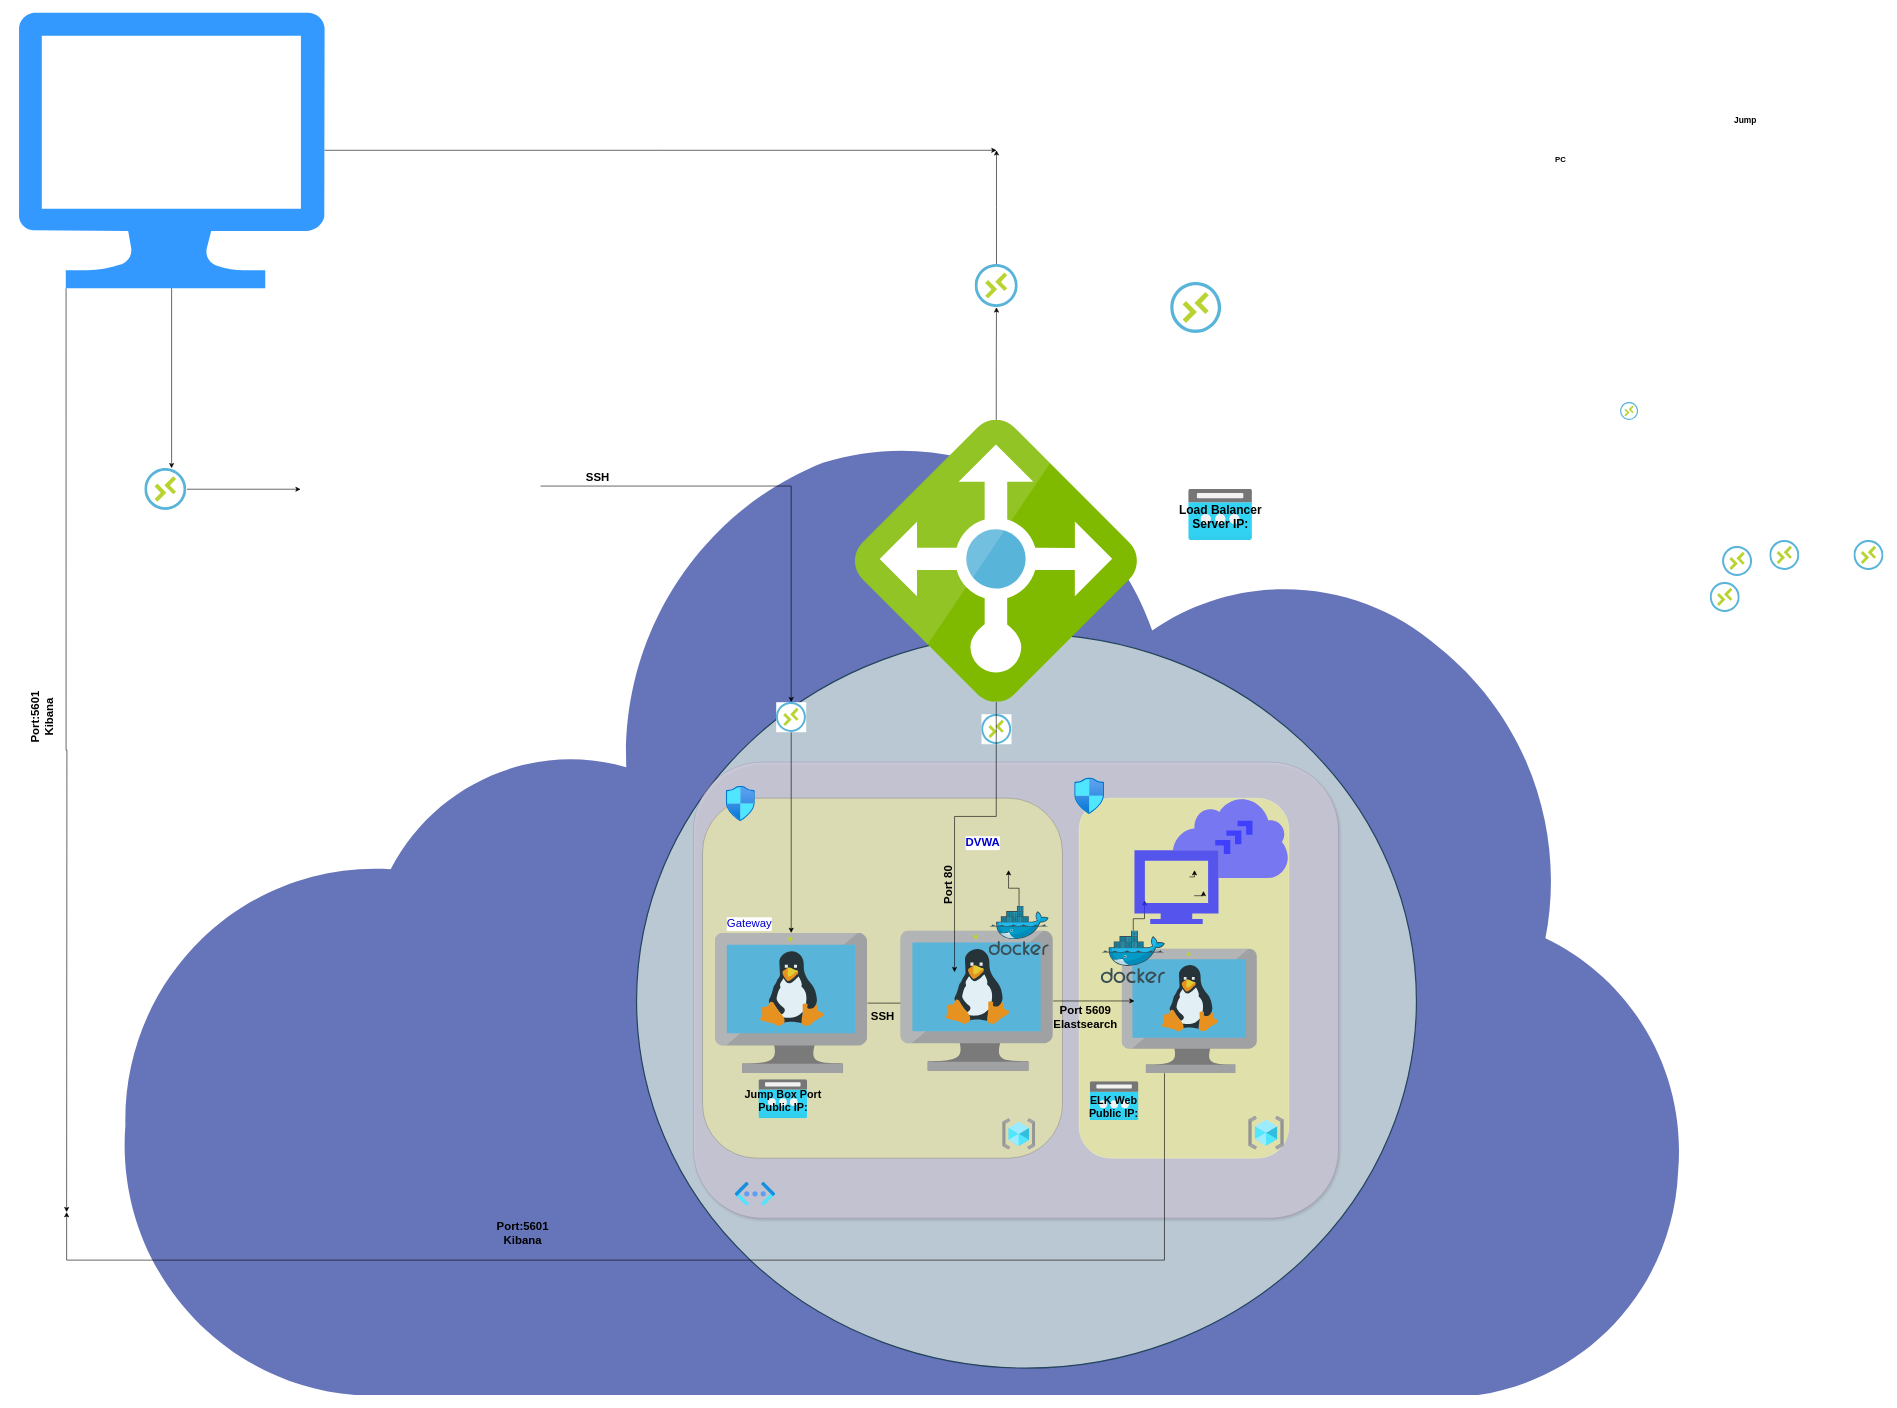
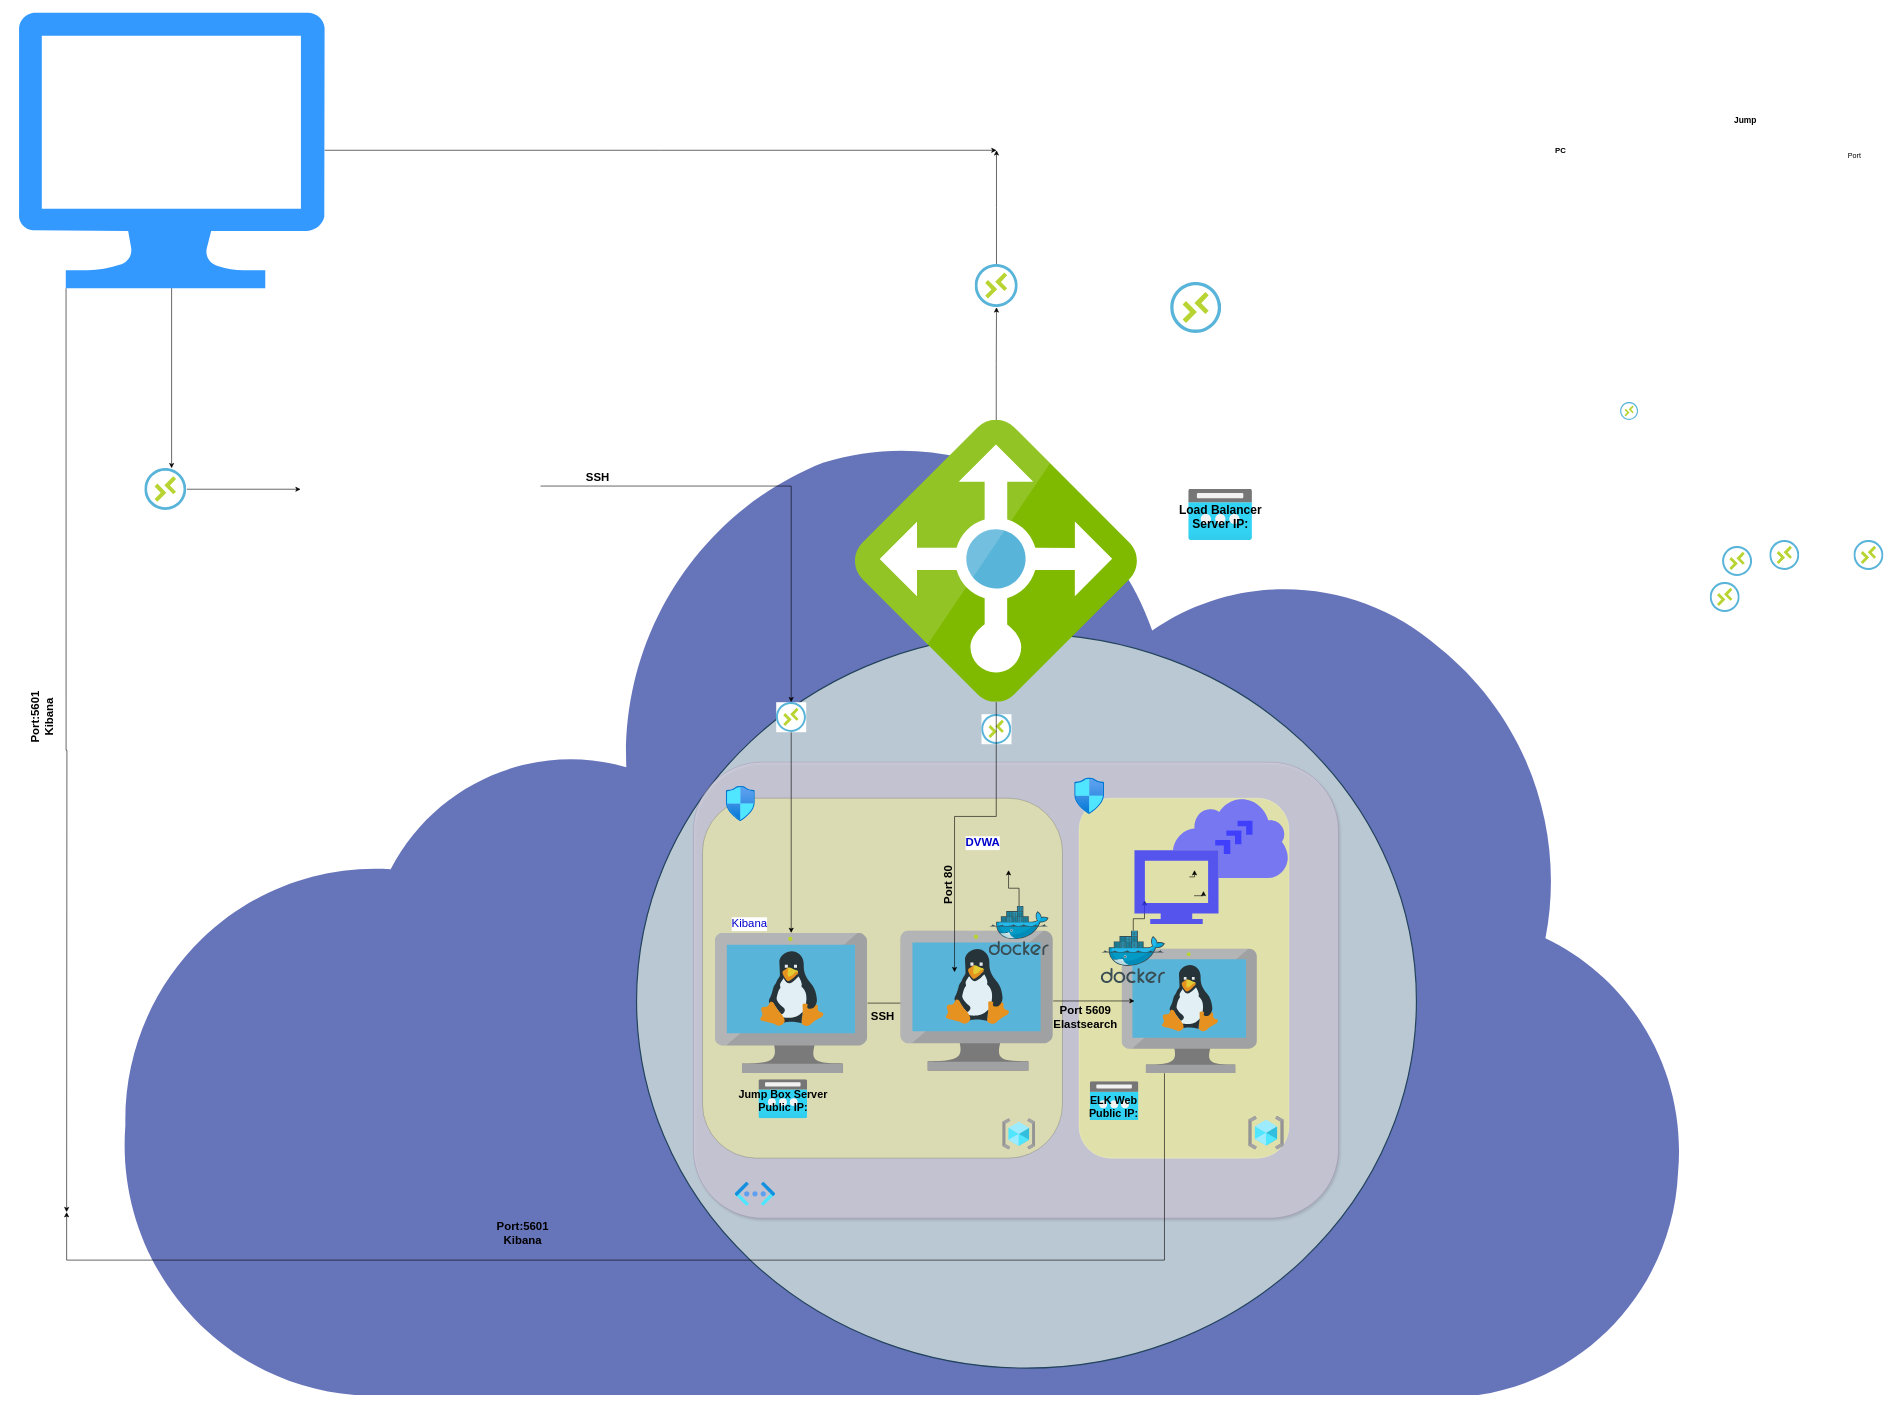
node "Port": added
node "PC": moved (1560, 159) -> (1560, 150)
node "Gateway": label "Gateway" -> "Kibana"
node "Jump Box Port Public IP:": label "Jump Box Port Public IP:" -> "Jump Box Server Public IP:"
